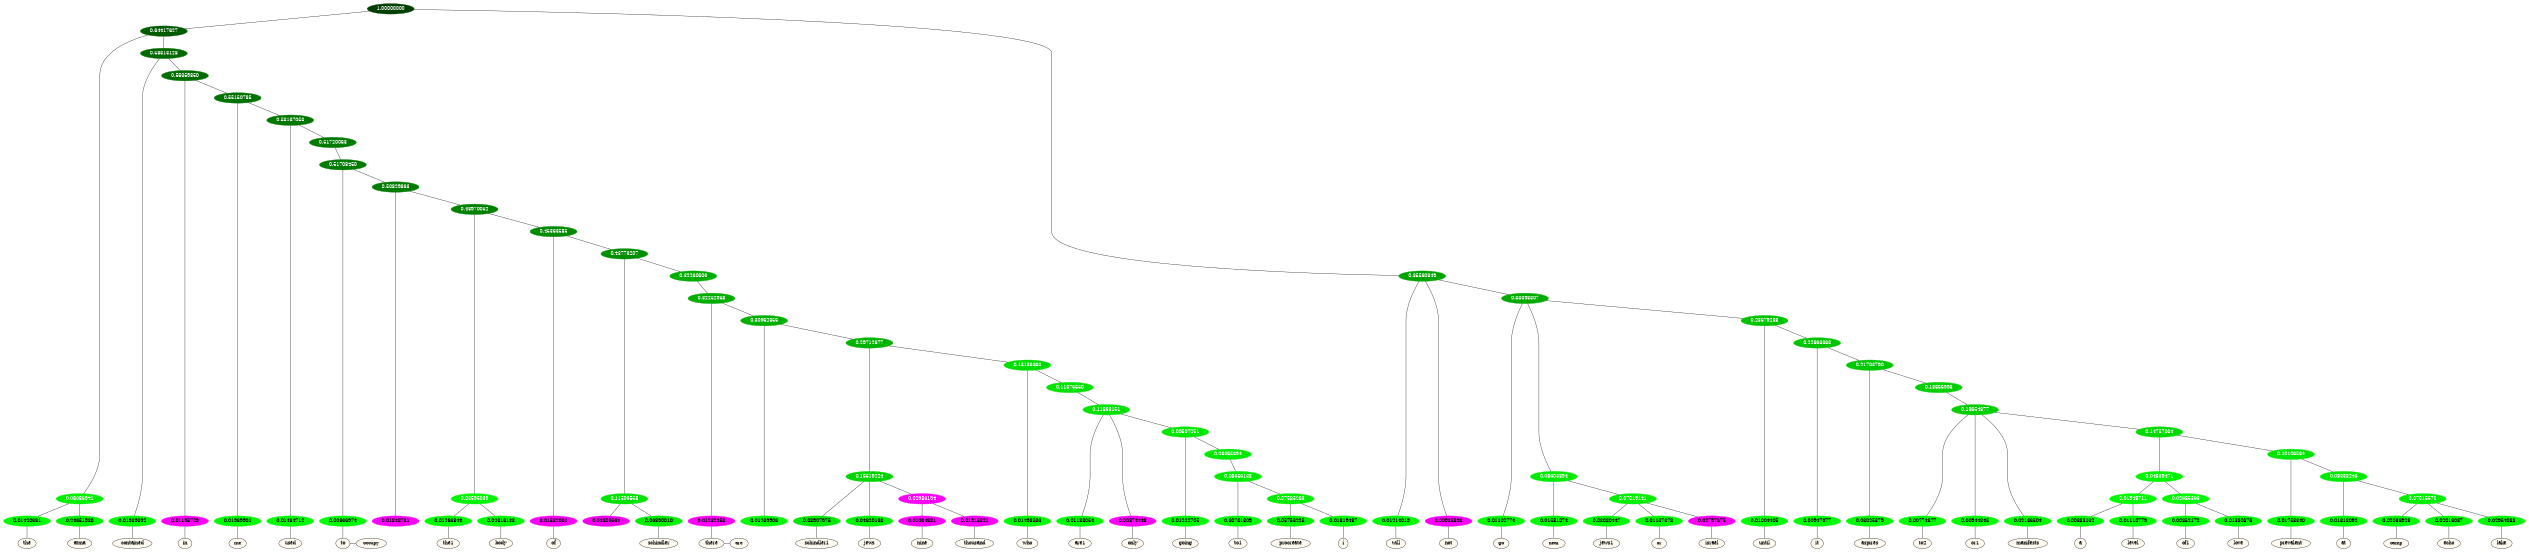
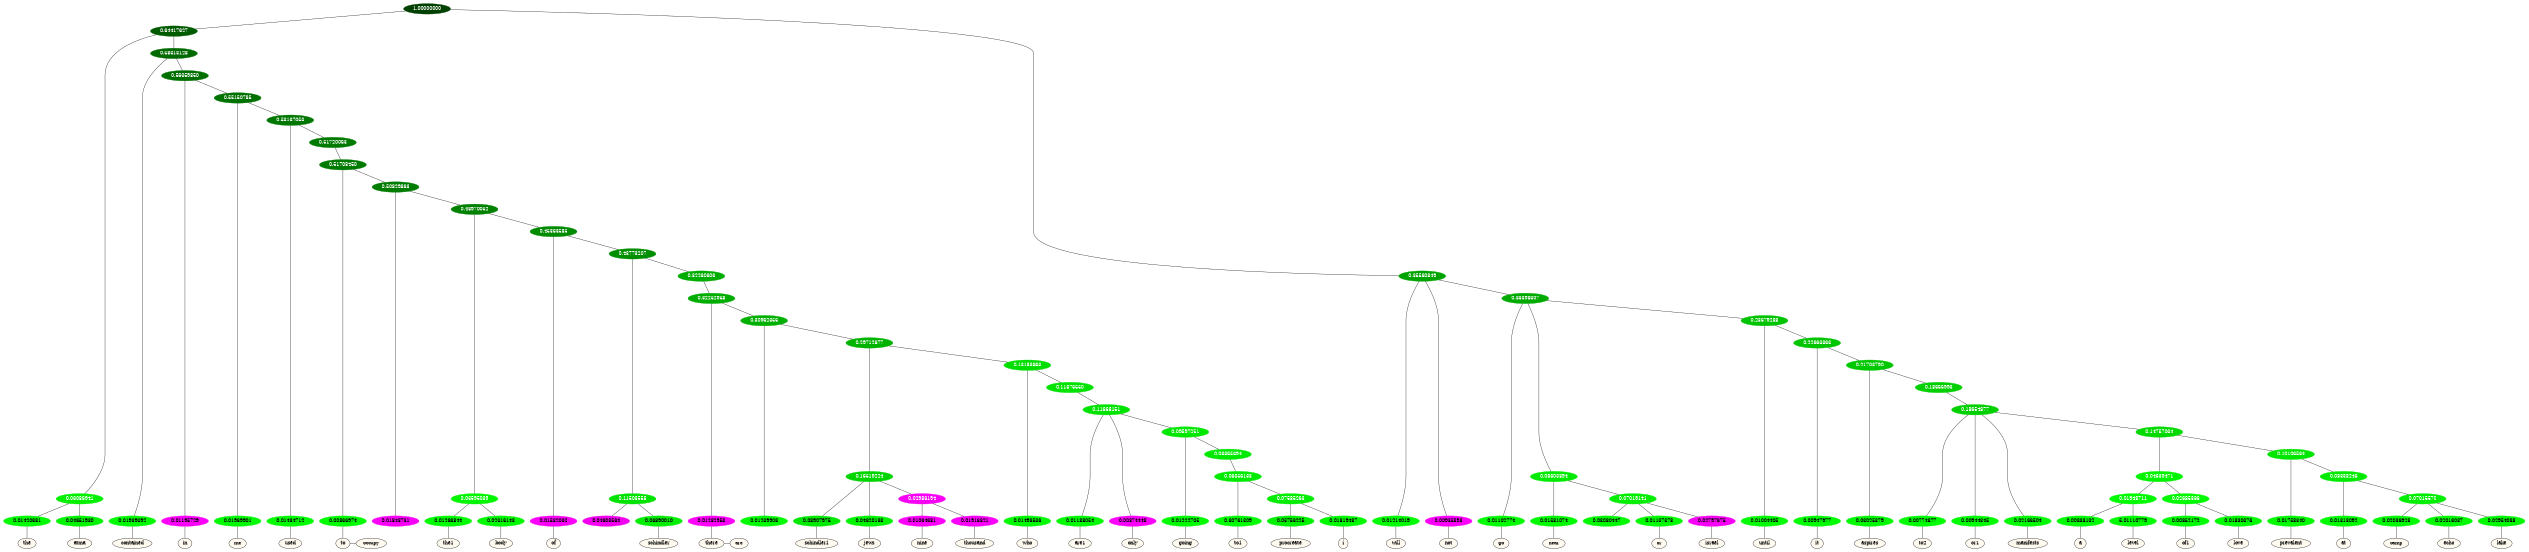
node "0.24651930": label "0.24651930" -> "0.04651930"
node "0.01110779": label "0.01110779" -> "5.01110779"
node "jews1": removed
